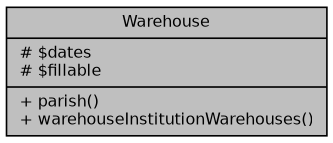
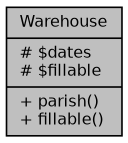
node "Warehouse": text "+ warehouseInstitutionWarehouses()" -> "+ fillable()"
